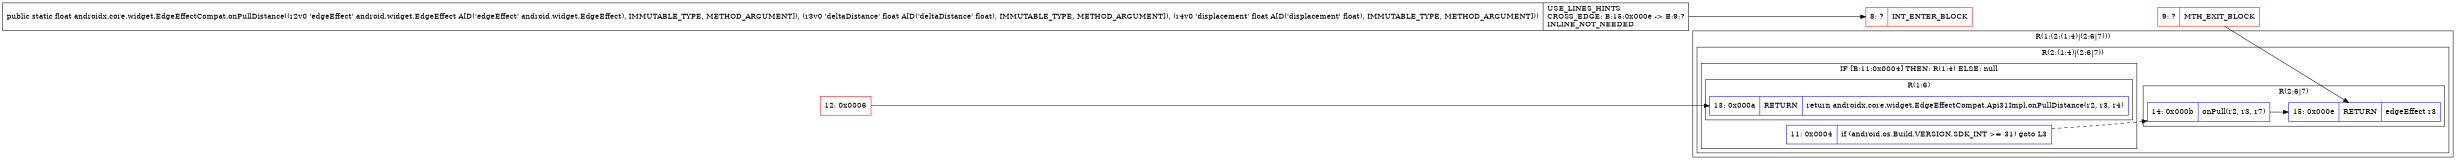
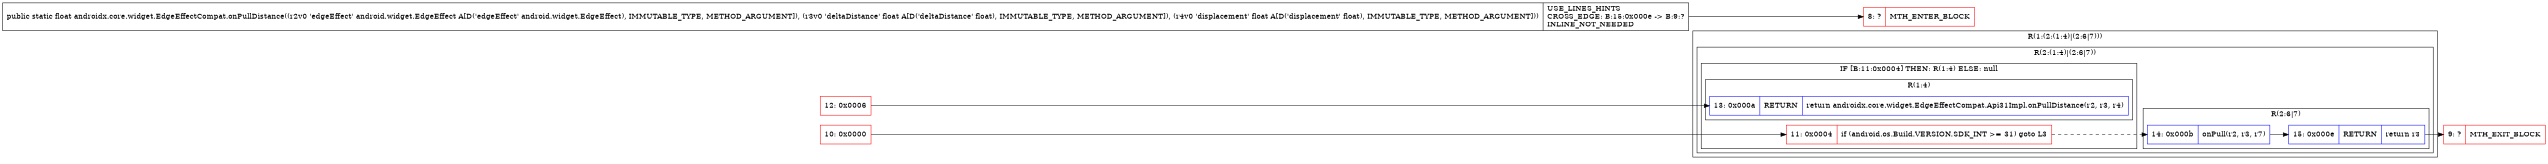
node "8: ?": text "INT_ENTER_BLOCK" -> "MTH_ENTER_BLOCK"
edge "9: ?" -> "15: 0x000e": reversed
cluster "R(1:6)": label "R(1:6)" -> "R(1:4)"
node "15: 0x000e": text "edgeEffect r3" -> "return r3"
node "10: 0x0000": added
node "11: 0x0004": color blue -> red
